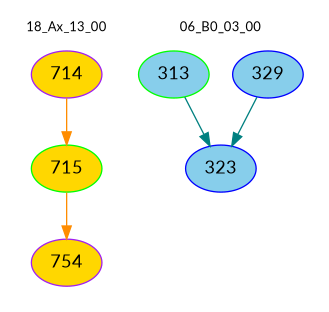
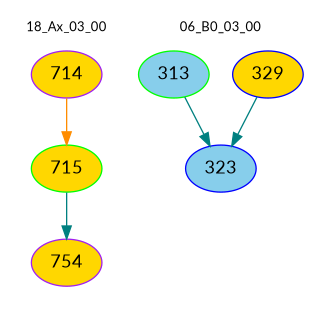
cluster "18_Ax_13_00": label "18_Ax_13_00" -> "18_Ax_03_00"
node "329": fillcolor skyblue -> gold
edge "715" -> "754": color darkorange -> teal
